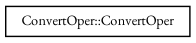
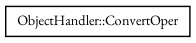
node "ConvertOper::ConvertOper": label "ConvertOper::ConvertOper" -> "ObjectHandler::ConvertOper"
